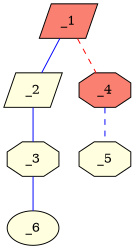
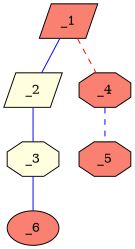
node "_5": fillcolor lightyellow -> salmon
node "_6": fillcolor lightyellow -> salmon
